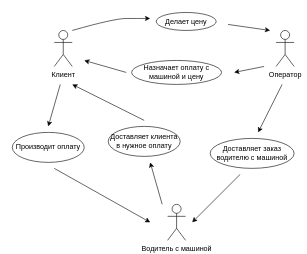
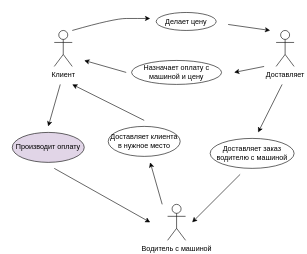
node "Оператор": label "Оператор" -> "Доставляет"
node "Доставляет клиента в нужное оплату": label "Доставляет клиента в нужное оплату" -> "Доставляет клиента в нужное место"
node "Производит оплату": fillcolor #ffffff -> #e1d5e7
